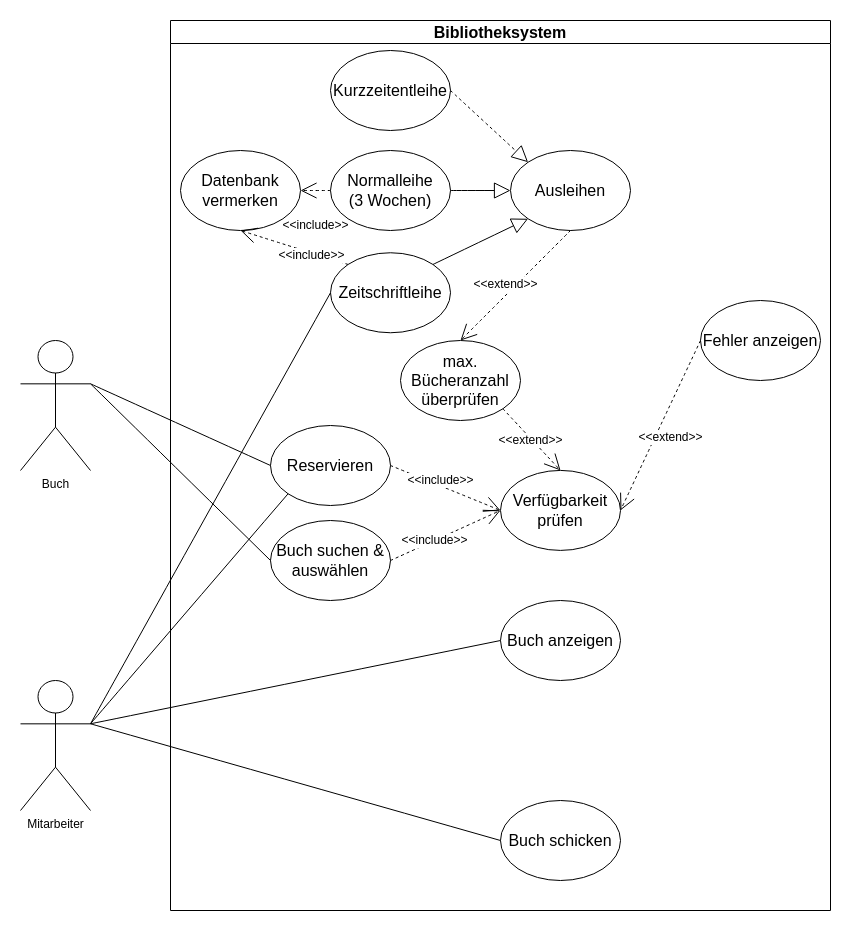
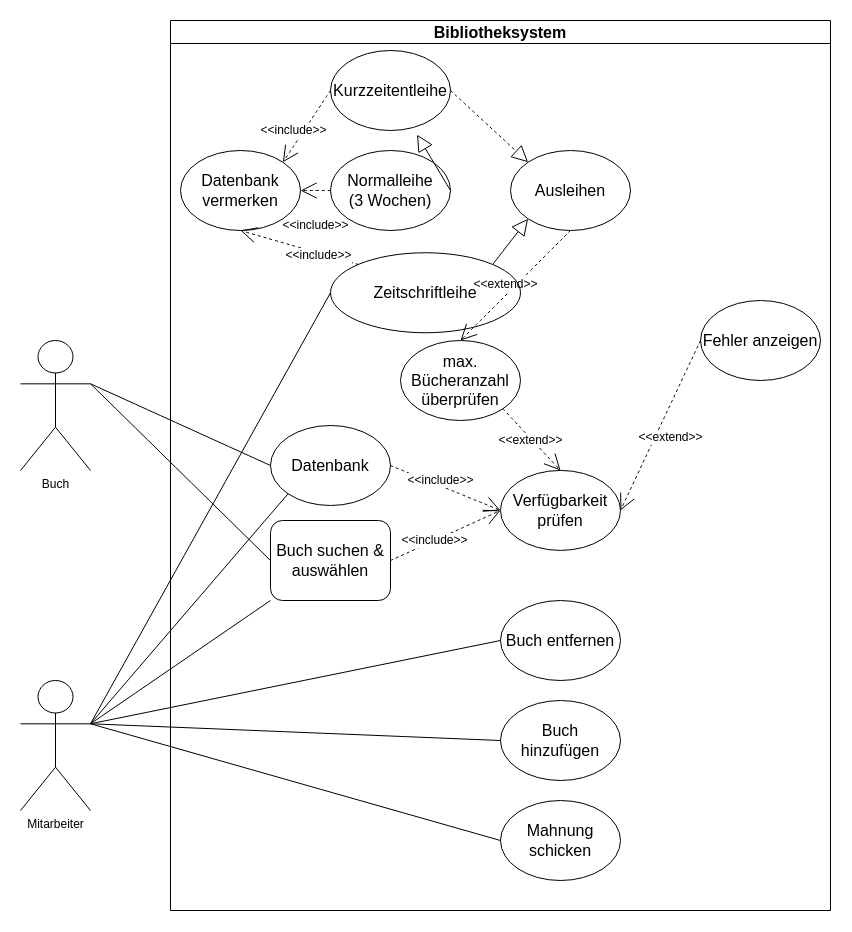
edge "Kurzzeitentleihe" -> "Datenbank vermerken": added, label "<<include>>"
edge "Normalleihe (3 Wochen)" -> "Ausleihen": now "Normalleihe (3 Wochen)" -> "Kurzzeitentleihe"
node "Zeitschriftleihe": size 120x80 -> 190x80
node "Reservieren": label "Reservieren" -> "Datenbank"
node "Buch suchen & auswählen": shape ellipse -> rounded rectangle
node "Buch anzeigen": label "Buch anzeigen" -> "Buch entfernen"
edge "Buch suchen & auswählen" -- "Mitarbeiter": added
edge "Buch hinzufügen" -- "Mitarbeiter": added
node "Buch hinzufügen": added
node "Buch schicken": label "Buch schicken" -> "Mahnung schicken"
